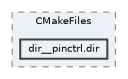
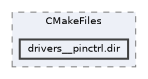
node "dir__pinctrl.dir": label "dir__pinctrl.dir" -> "drivers__pinctrl.dir"
